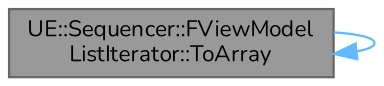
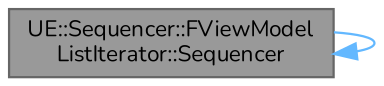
node "UE::Sequencer::FViewModel ListIterator::ToArray": label "UE::Sequencer::FViewModel ListIterator::ToArray" -> "UE::Sequencer::FViewModel ListIterator::Sequencer"
